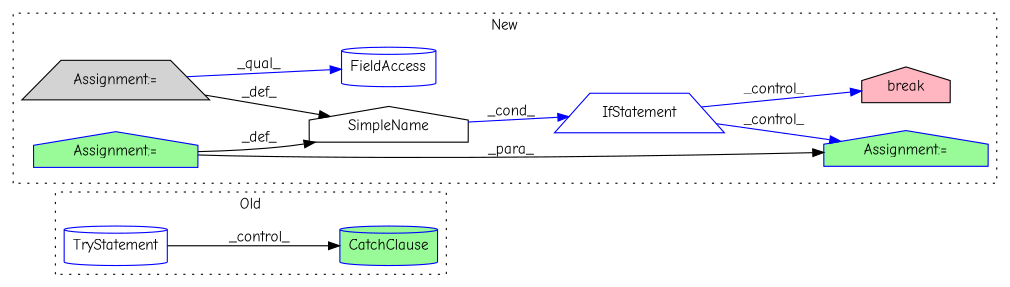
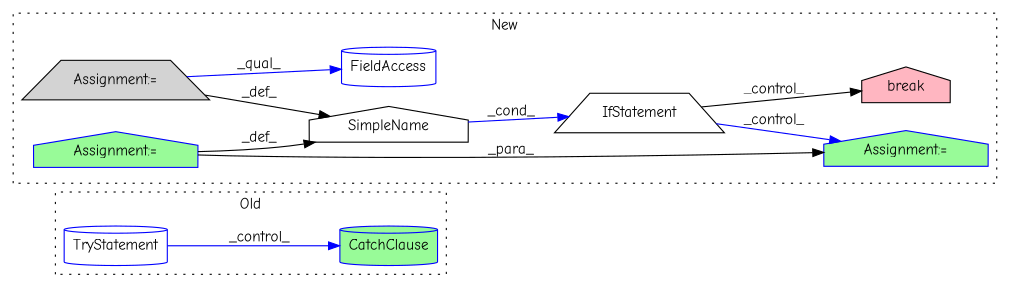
edge "IfStatement" -> "break": color blue -> black
node "IfStatement": color blue -> black
edge "TryStatement" -> "CatchClause": color black -> blue
